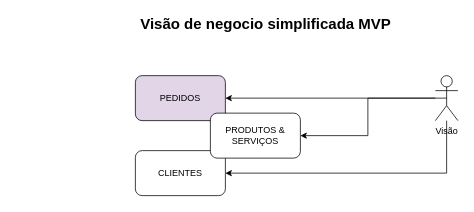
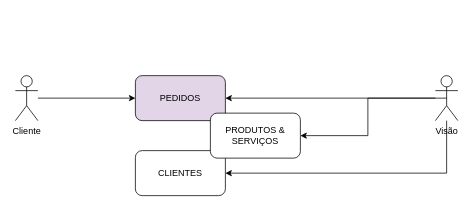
node "Visão de negocio simplificada MVP": removed
node "Cliente": added
edge "Cliente" -> "PEDIDOS": added
